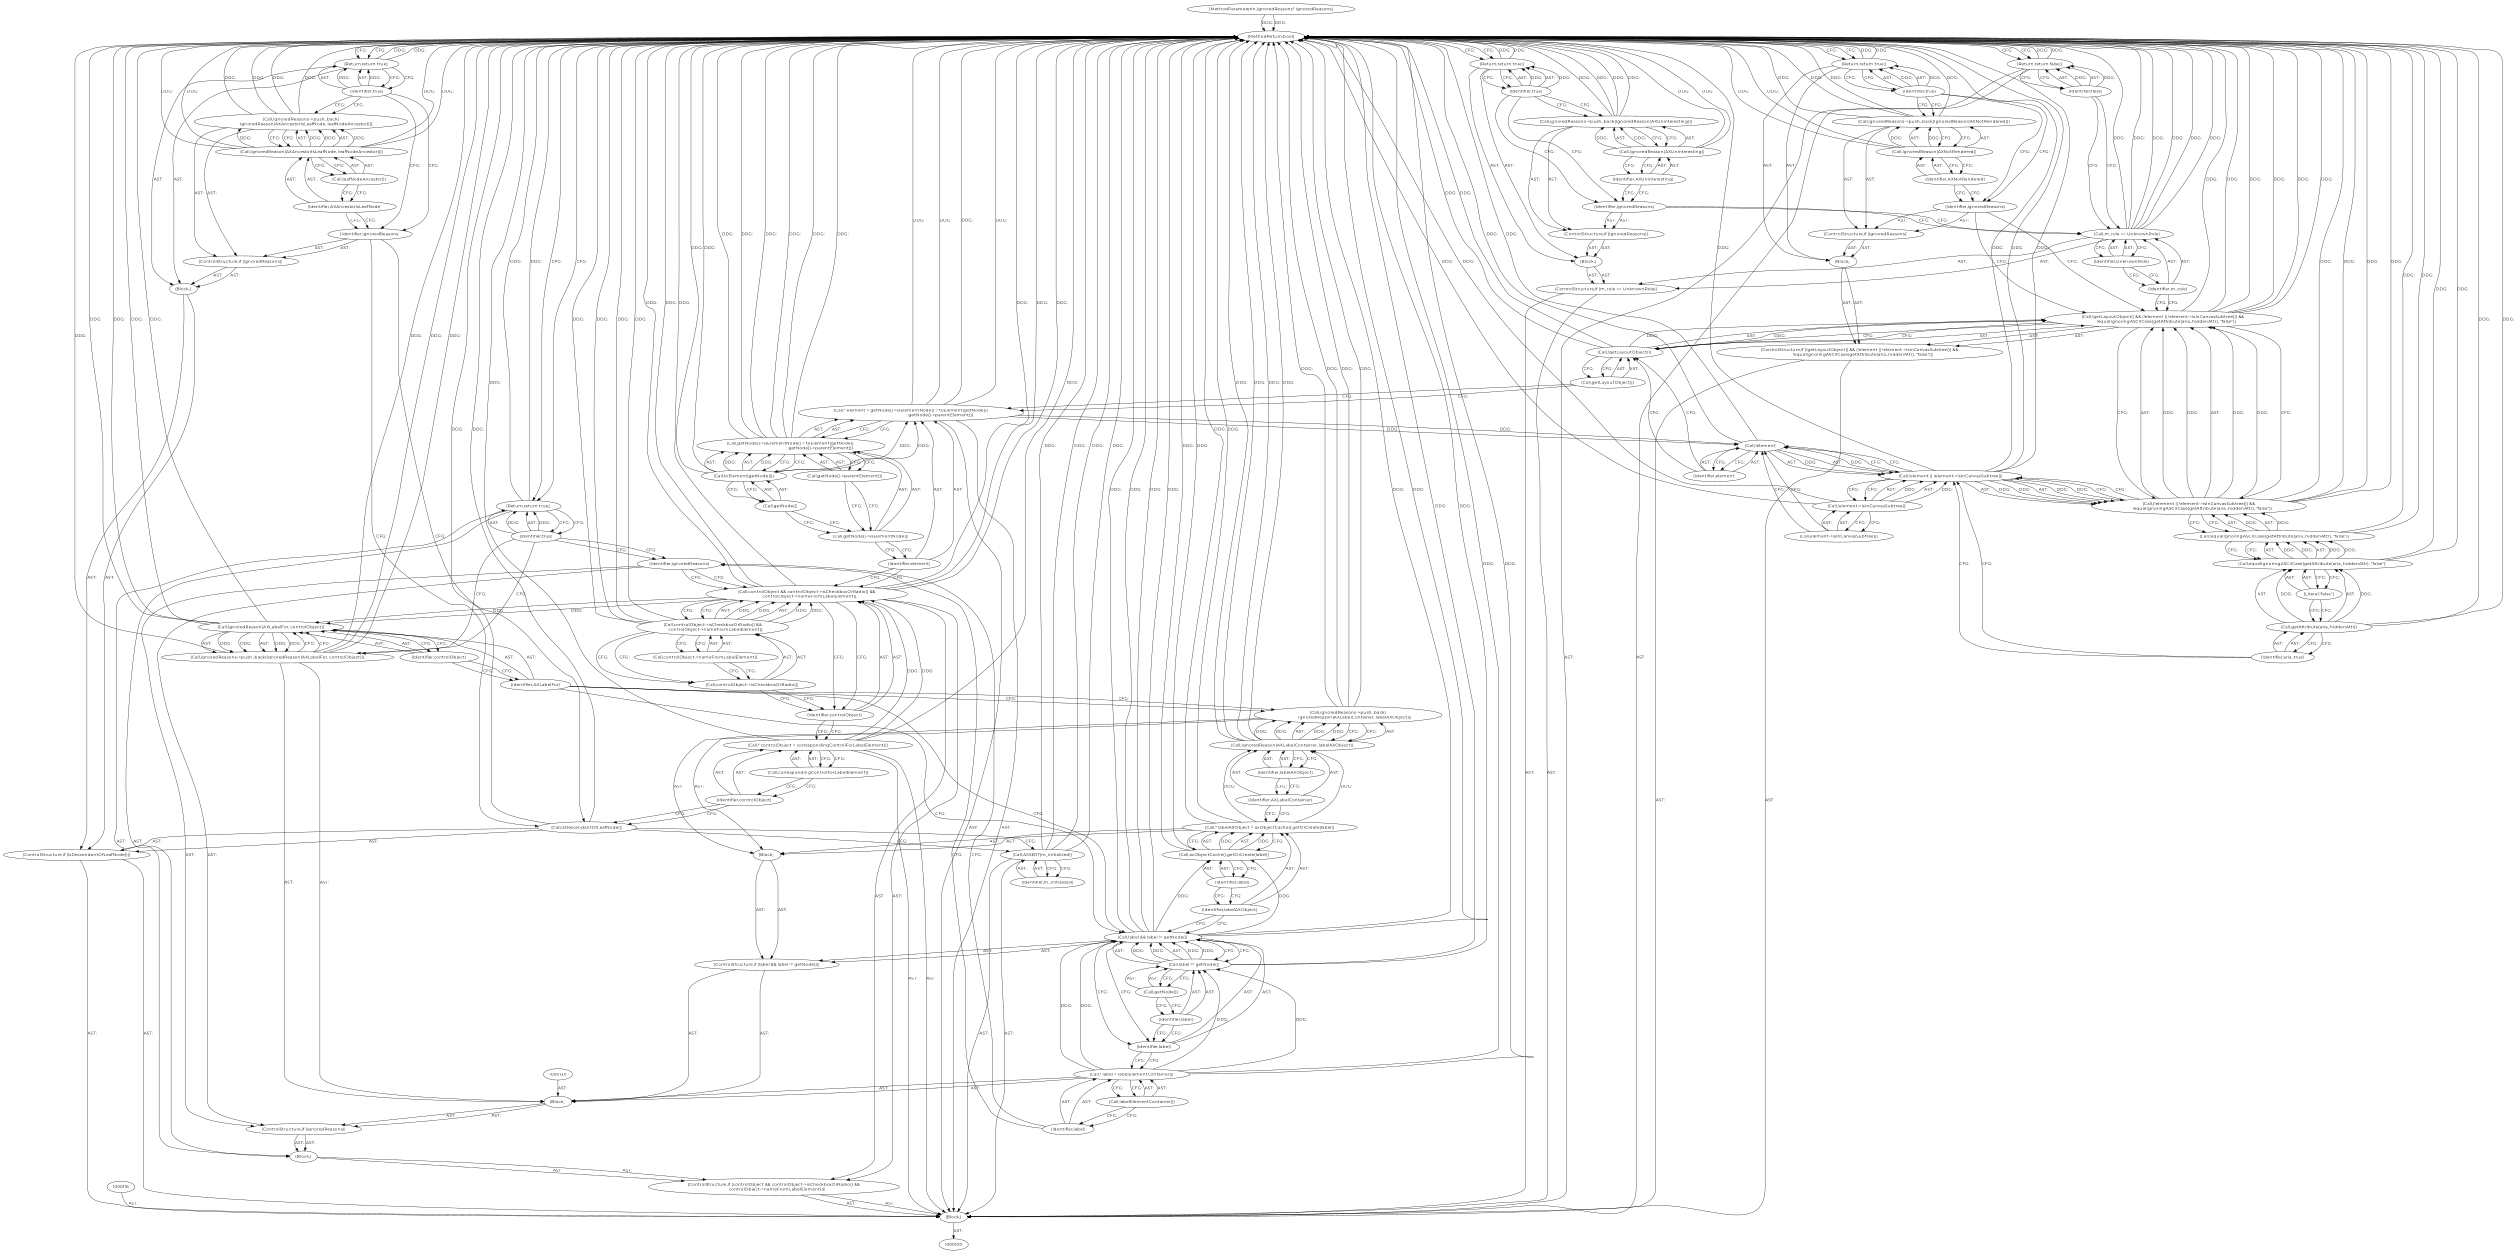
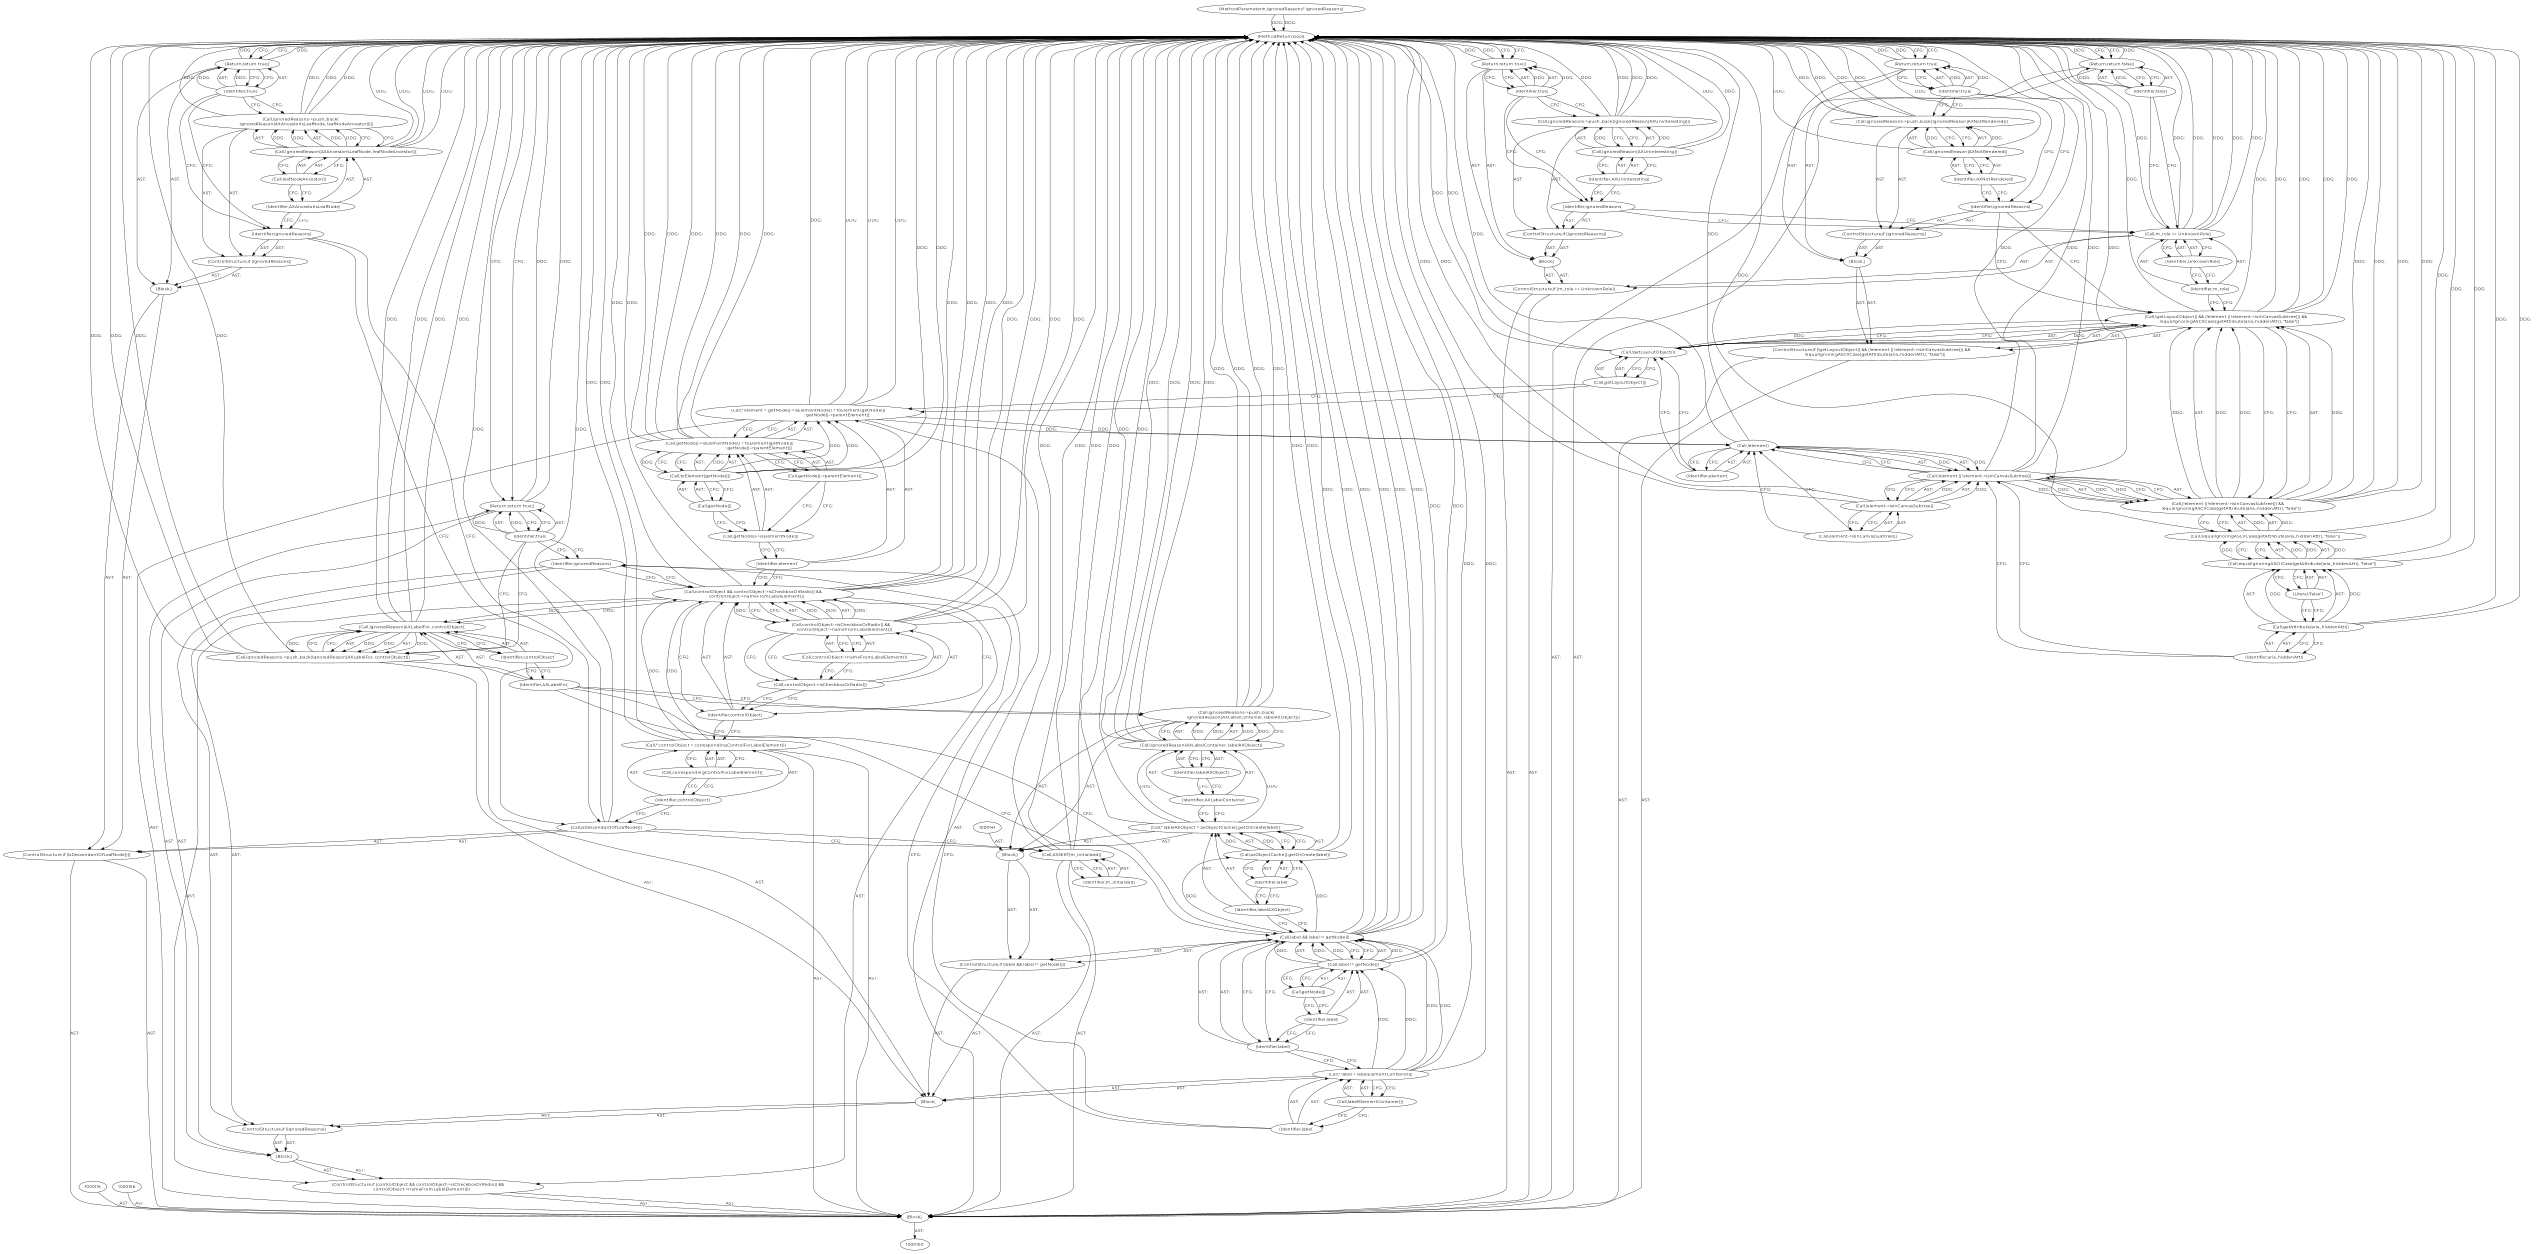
node "(Identifier,aria_true)": label "(Identifier,aria_true)" -> "(Identifier,aria_hiddenAttr)"
node "1000141": added
node "1000130": removed
node "1000156": added
